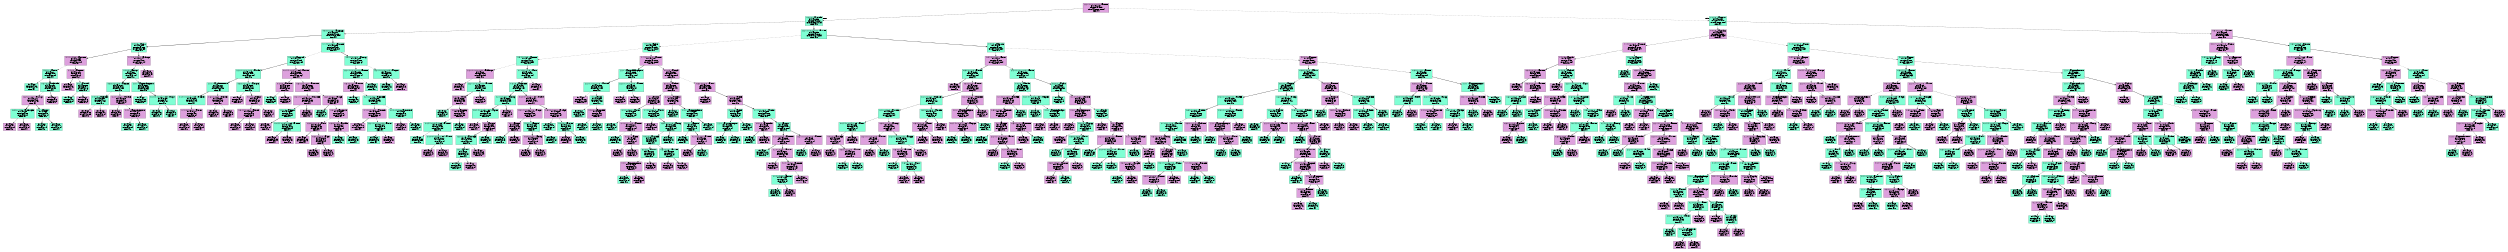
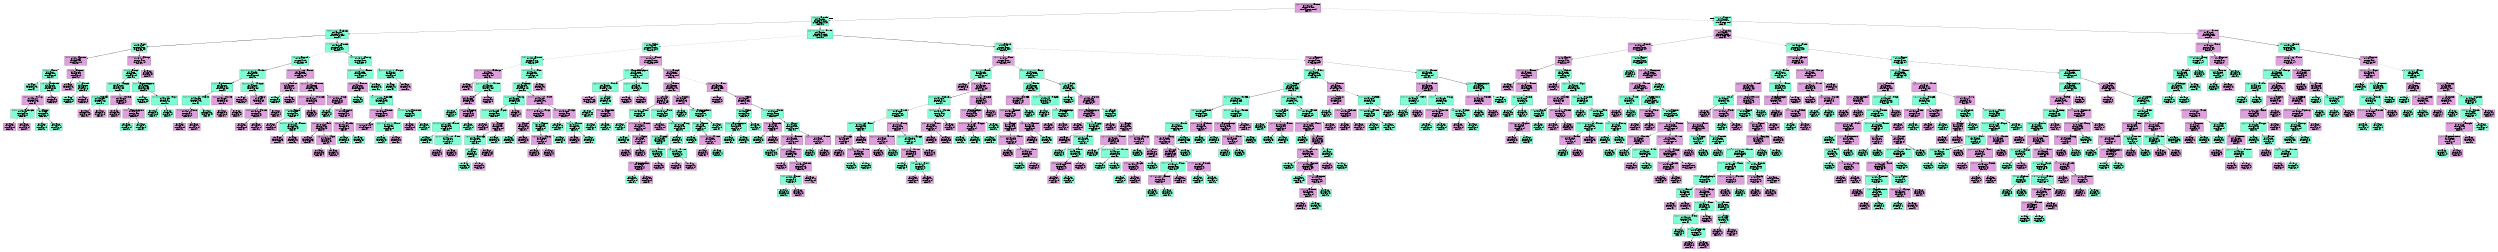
node "gini = 0.0 samples = 50 value = [50, 0] class = [": removed
node "gini = 0.0 samples = 16 value = [16, 0] class = [": added
node "gini = 0.0 samples = 128 value = [128, 0] class = [": label "gini = 0.0 samples = 128 value = [128, 0] class = [" -> "재고자산회전율 = 0.0 samples = 128 value = [128, 0] class = ["
node "gini = 0.0 samples = 31 value = [0, 31] class = 0": fillcolor plum -> aquamarine
node "gini = 0.0 samples = 32 value = [32, 0] class = [": added
node "gini = 0.0 samples = 64 value = [64, 0] class = [": removed
